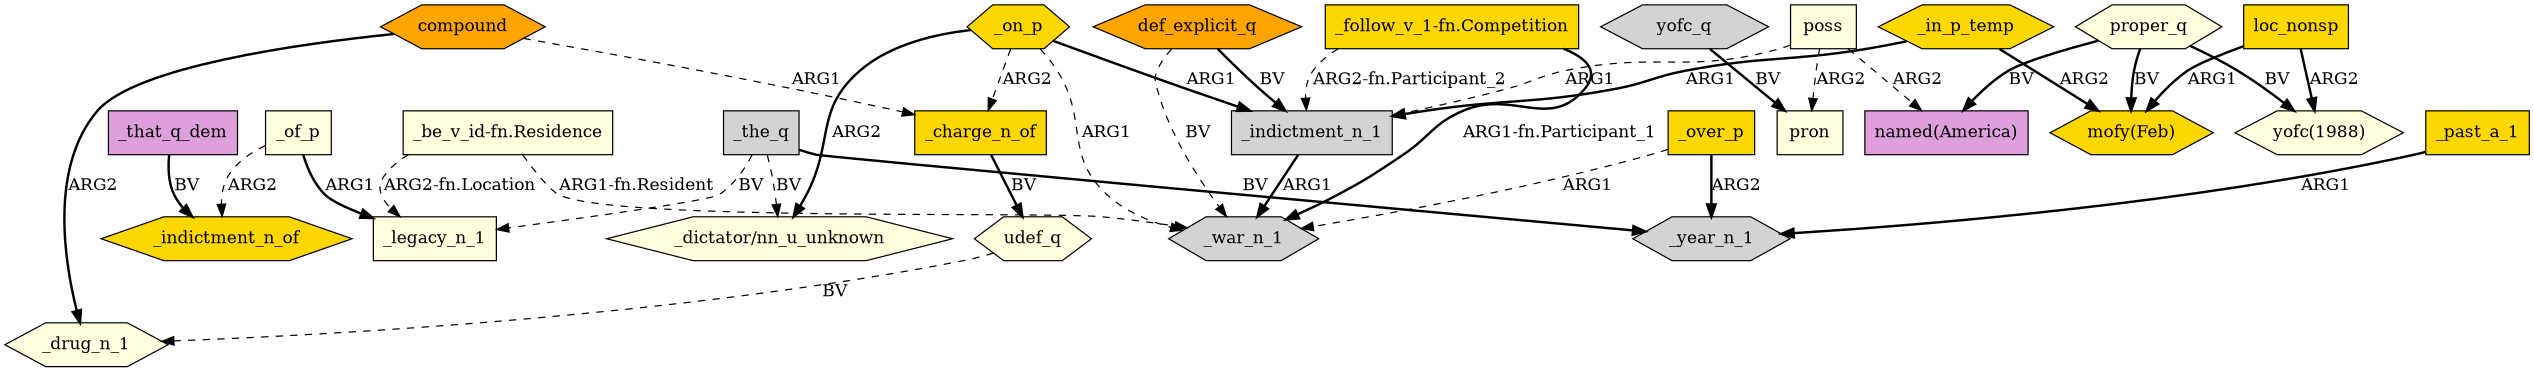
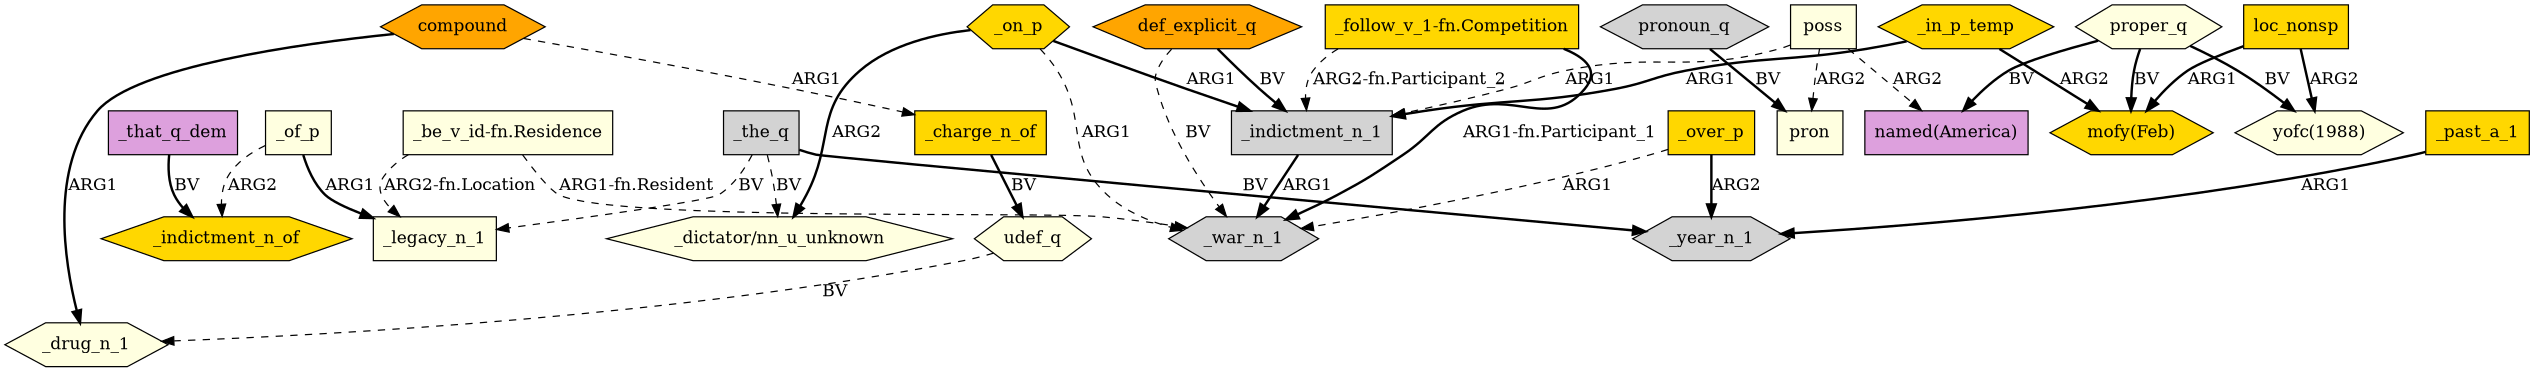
node "yofc_q": label "yofc_q" -> "pronoun_q"
edge "_on_p" -> "_charge_n_of": removed, label "ARG2"
edge "compound" -> "_drug_n_1": label "ARG2" -> "ARG1"
